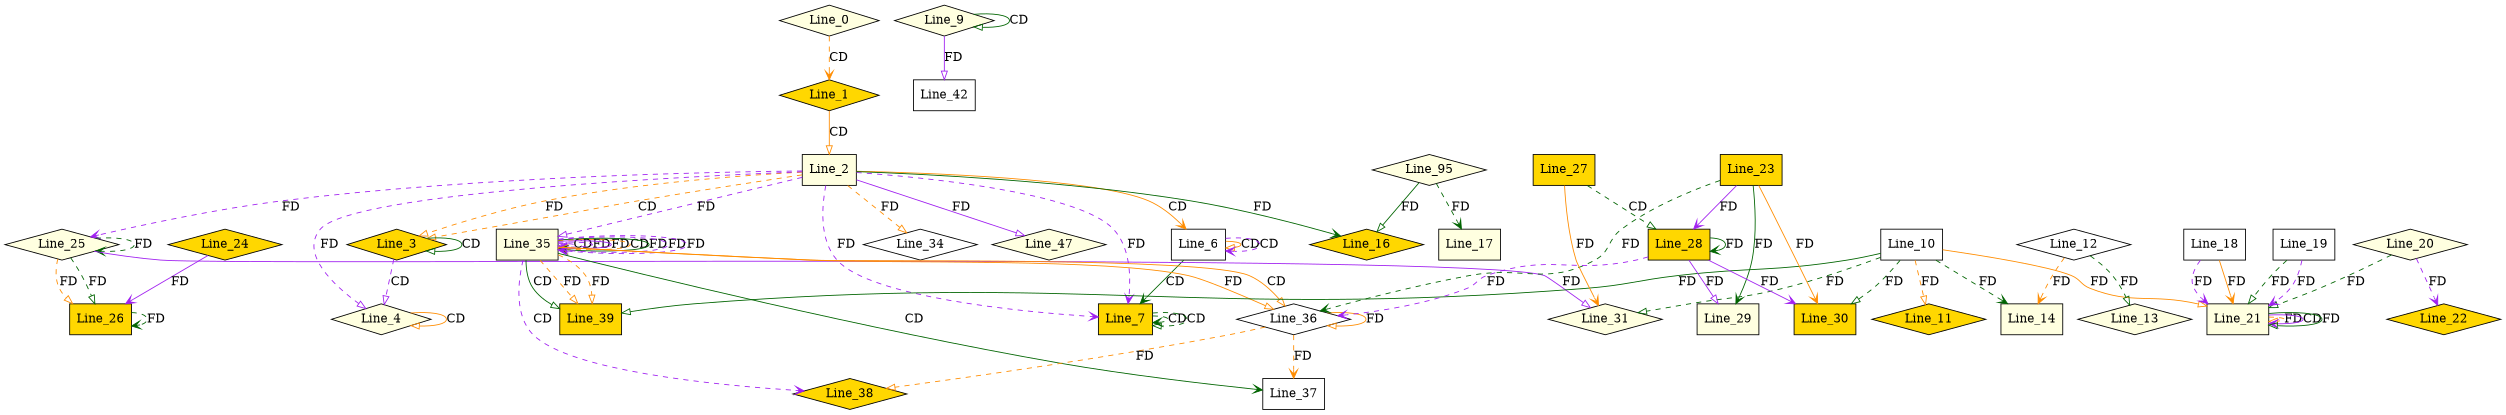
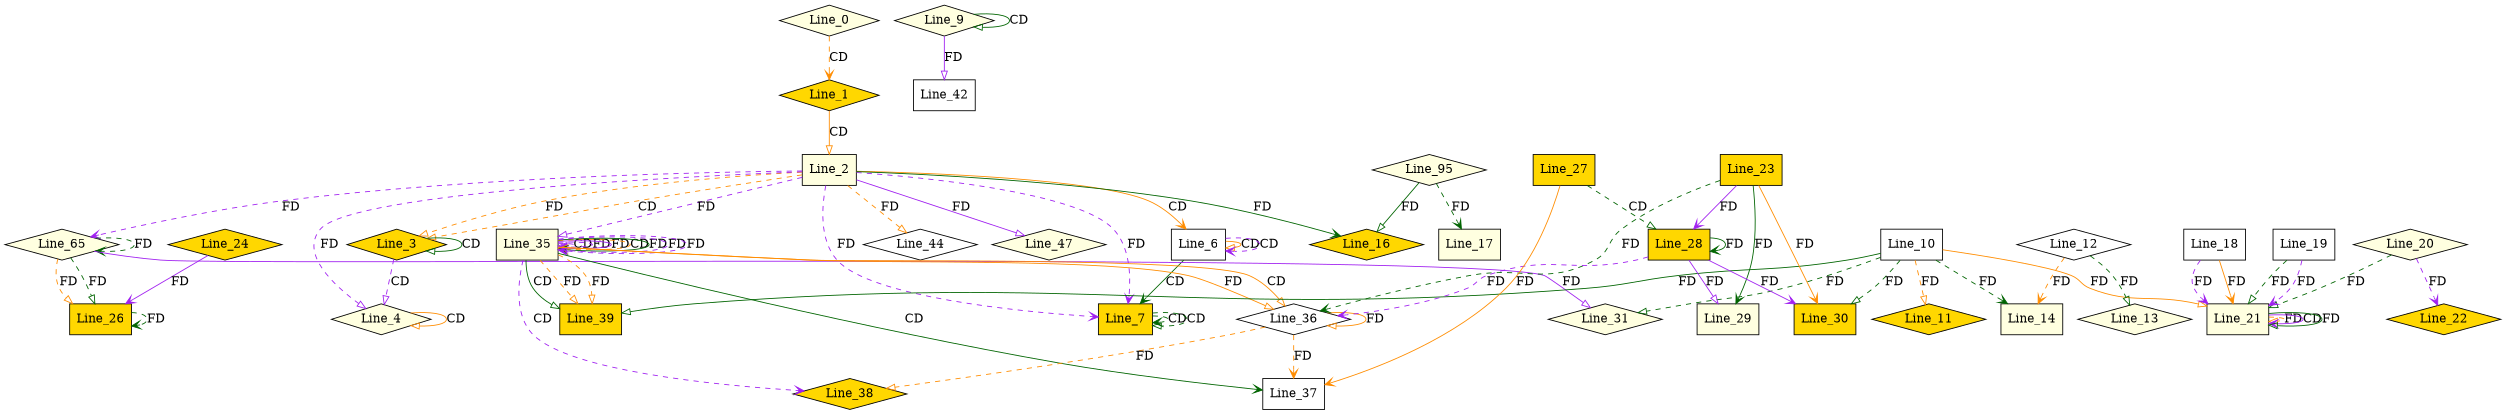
edge "Line_27" -> "Line_31": now "Line_27" -> "Line_37"
node "Line_25": label "Line_25" -> "Line_65"
node "Line_34": label "Line_34" -> "Line_44"
